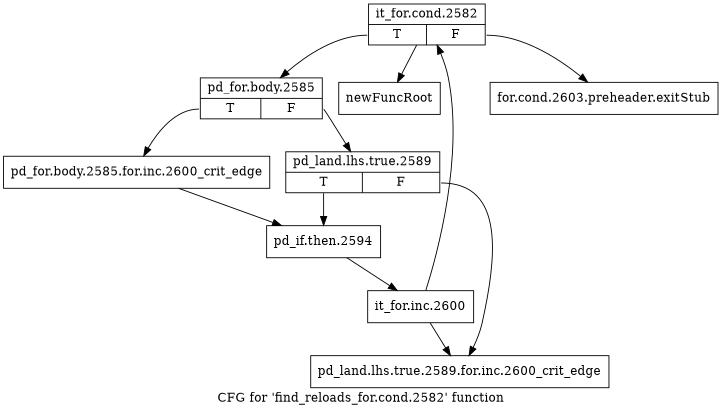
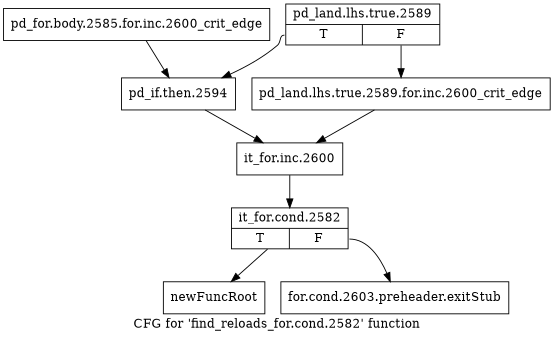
node "pd_for.body.2585": removed
edge "it_for.inc.2600" -> "pd_land.lhs.true.2589.for.inc.2600_crit_edge": reversed
